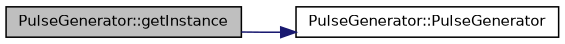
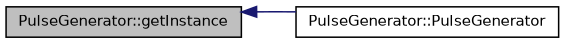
edge "PulseGenerator::getInstance" -> "PulseGenerator::PulseGenerator": reversed
